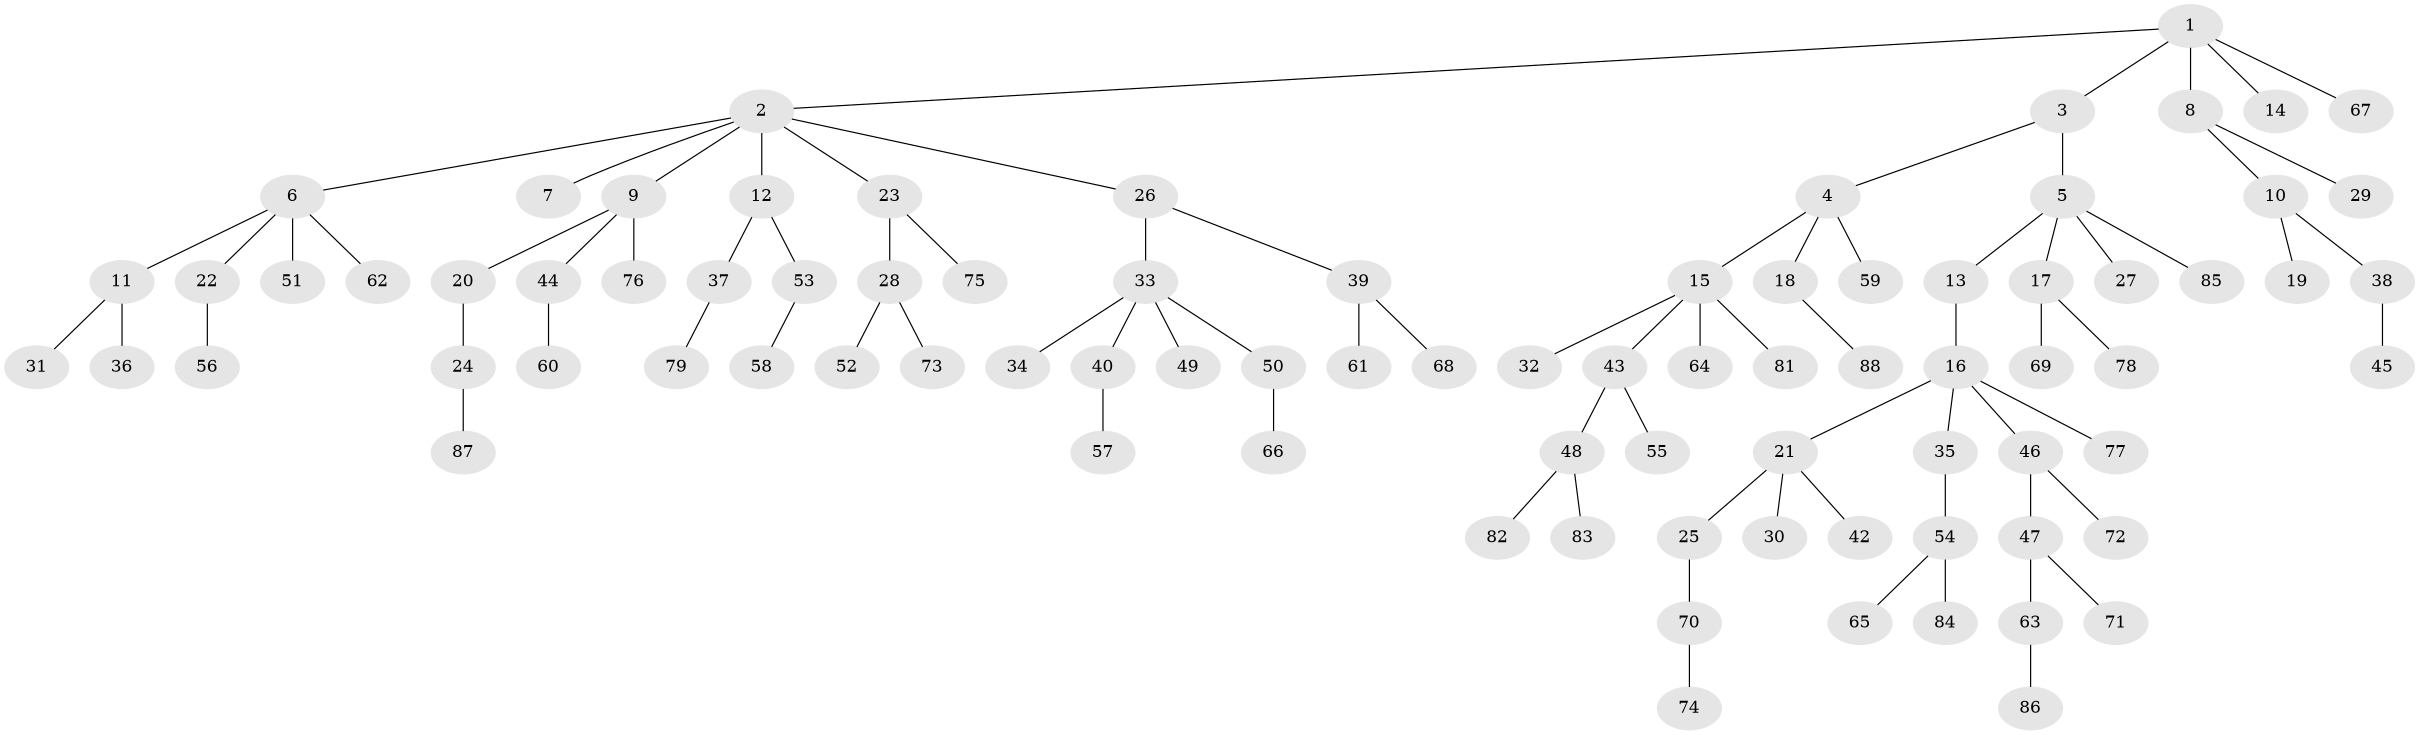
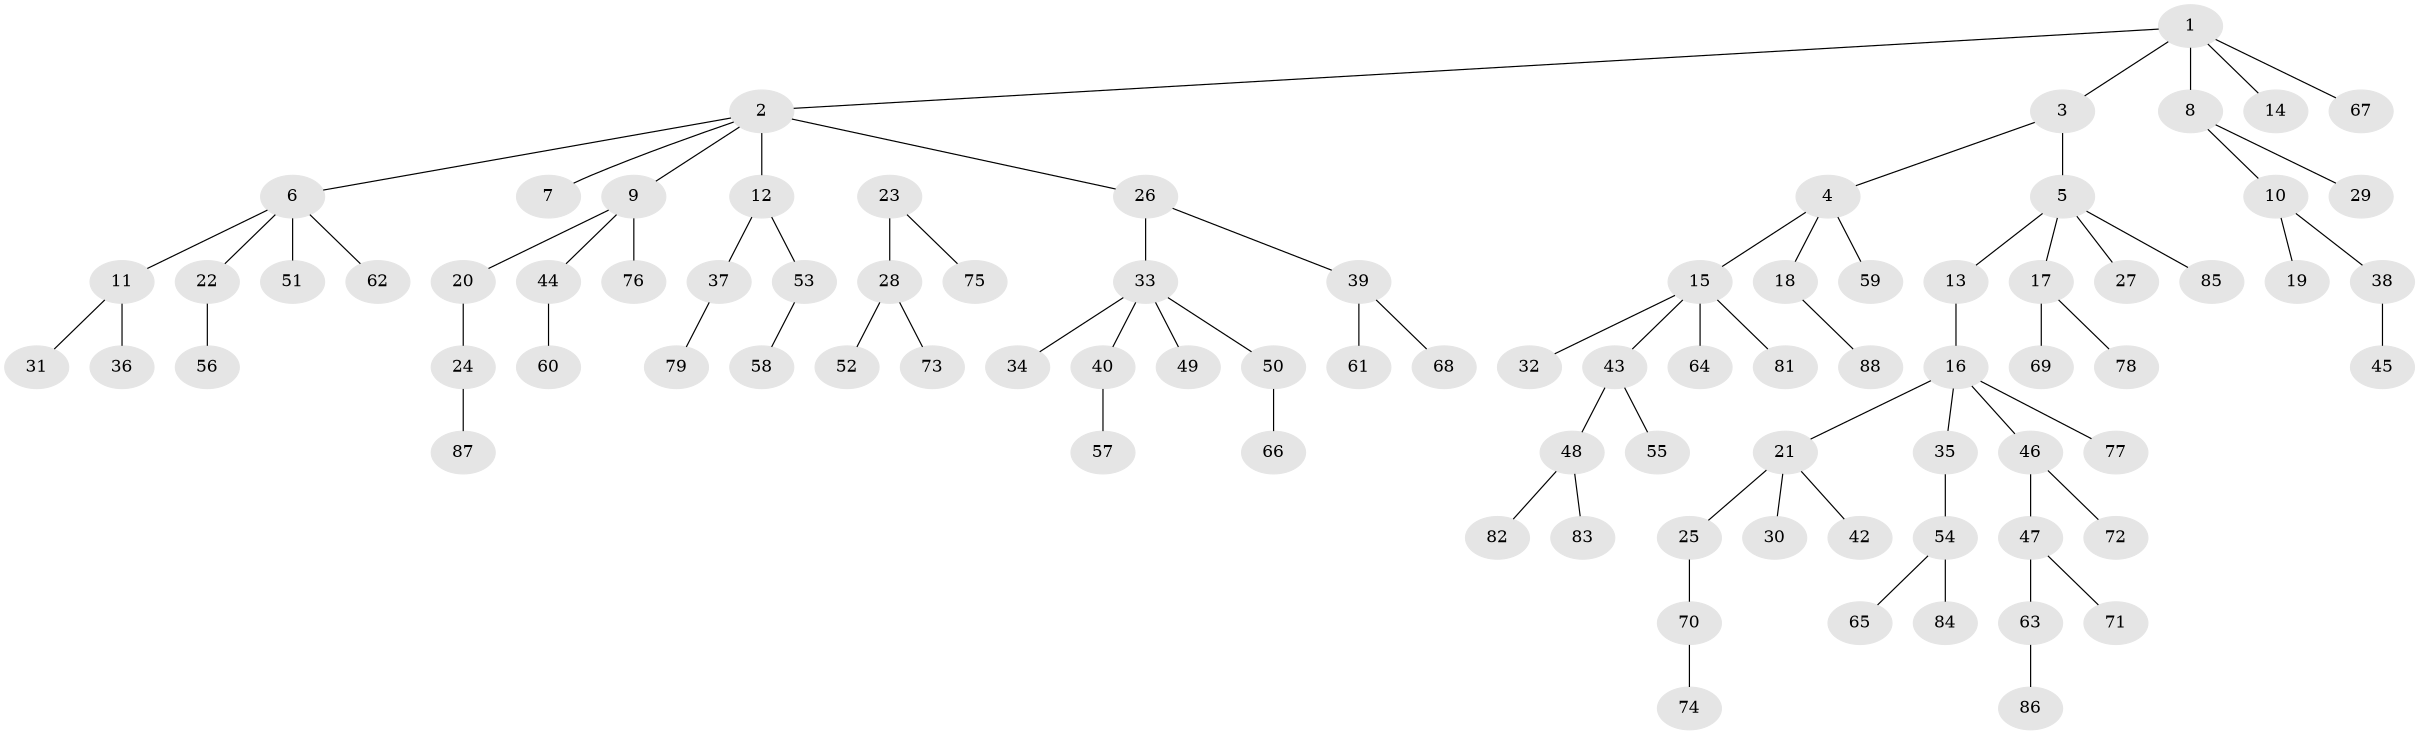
edge "2" -- "23": removed
